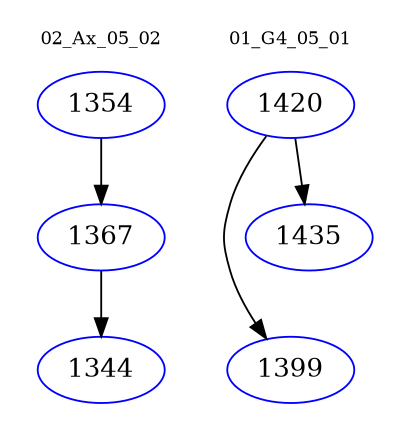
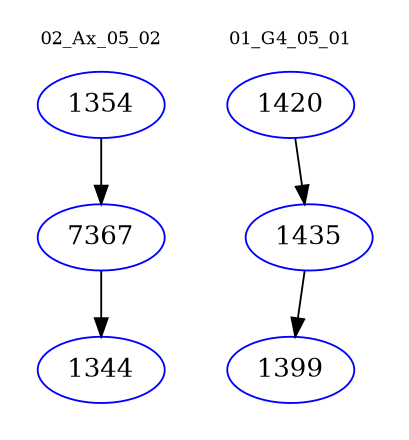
edge "1420" -> "1399": now "1435" -> "1399"
node "1367": label "1367" -> "7367"
